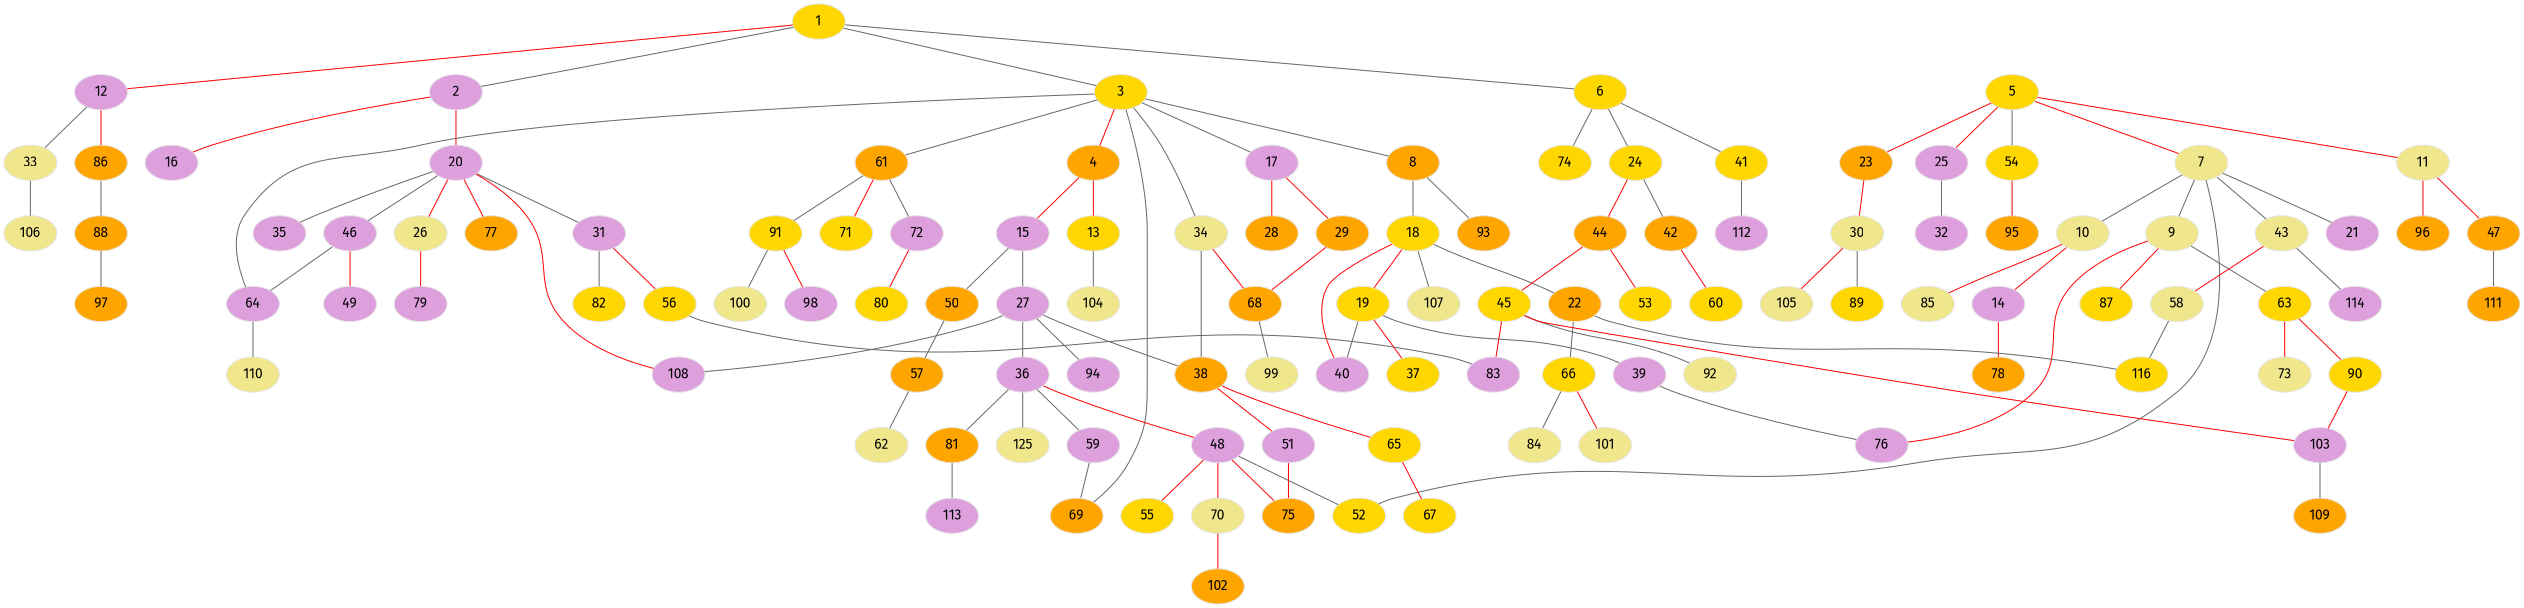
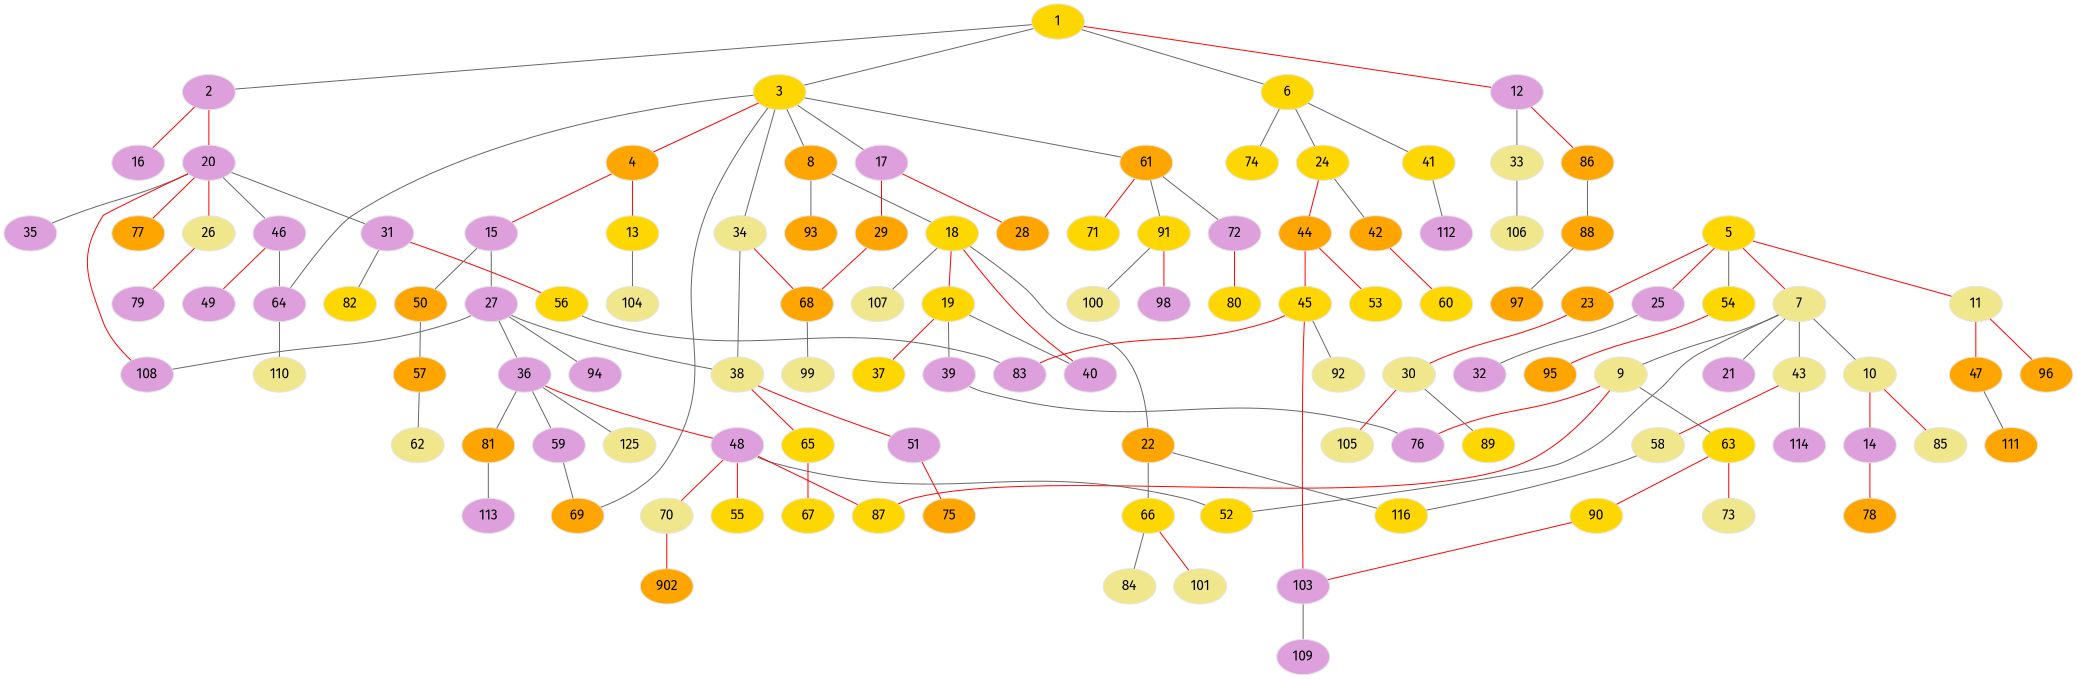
node "38": fillcolor orange -> khaki
edge "48" -- "75": now "48" -- "87"
node "109": fillcolor orange -> plum
node "102": label "102" -> "902"
